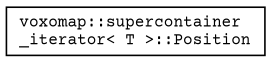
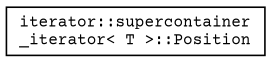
node "voxomap::supercontainer _iterator< T >::Position": label "voxomap::supercontainer _iterator< T >::Position" -> "iterator::supercontainer _iterator< T >::Position"
